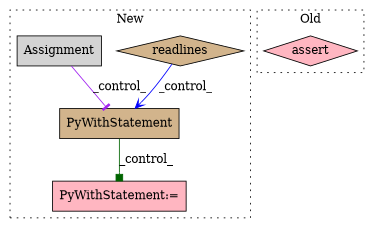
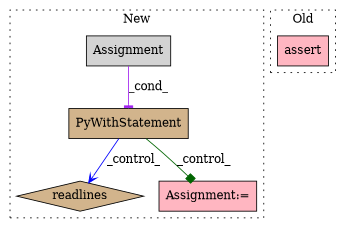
node "assert": shape diamond -> box
edge "readlines" -> "PyWithStatement": reversed
edge "Assignment" -> "PyWithStatement": label "_control_" -> "_cond_"
node "PyWithStatement:=": label "PyWithStatement:=" -> "Assignment:="
